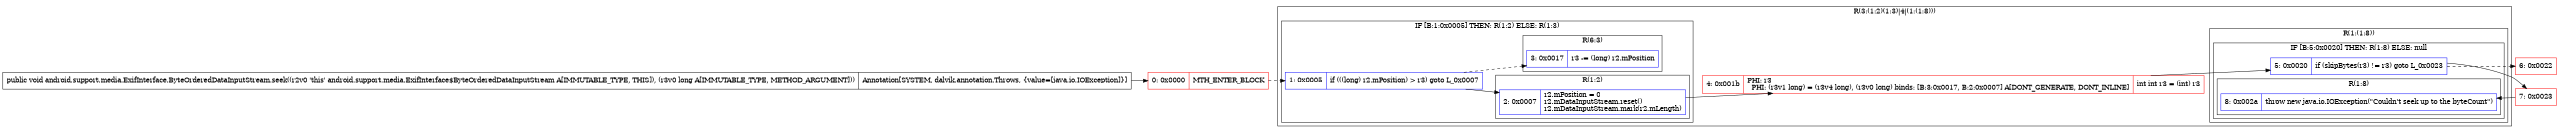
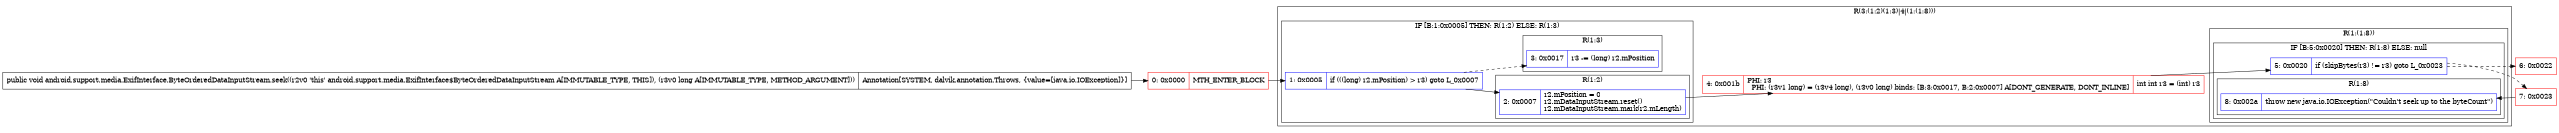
cluster "R(6:3)": label "R(6:3)" -> "R(1:3)"
edge "5: 0x0020" -> "7: 0x0023": style solid -> dashed
edge "0: 0x0000" -> "1: 0x0005": style dashed -> solid
